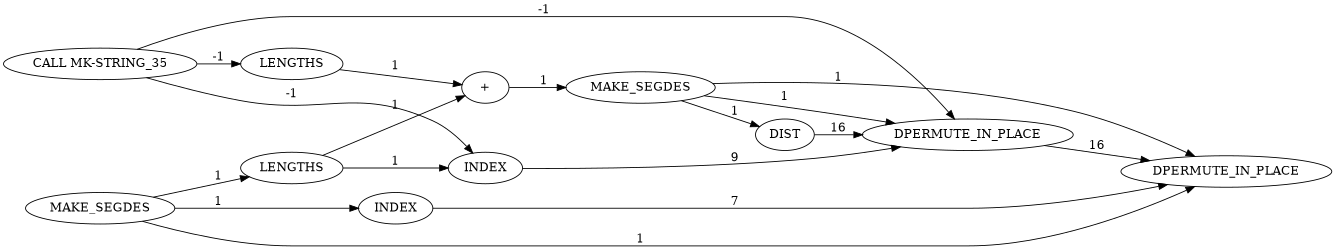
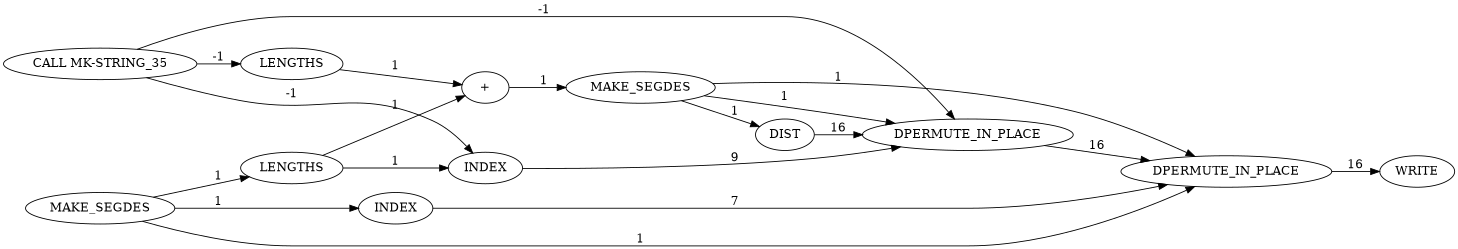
node "WRITE": added
